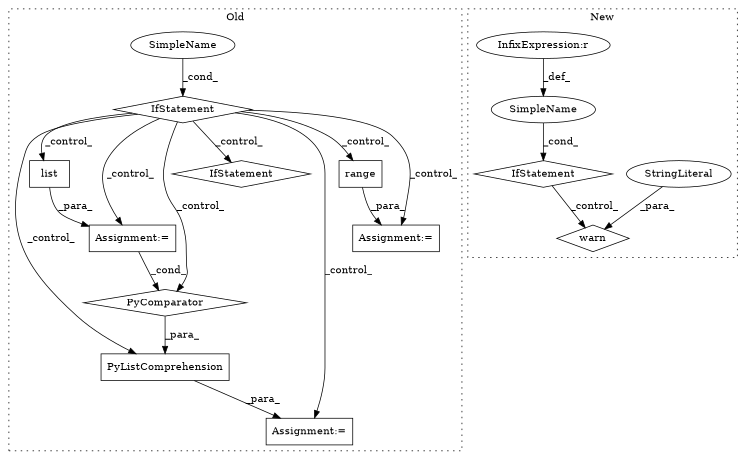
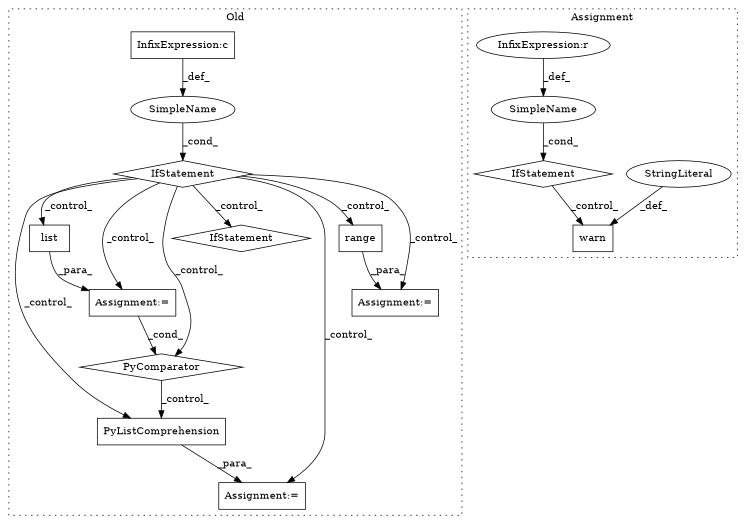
cluster "New": label "New" -> "Assignment"
node "InfixExpression:c": added
edge "StringLiteral" -> "warn": label "_para_" -> "_def_"
node "warn": shape diamond -> box
edge "PyComparator" -> "PyListComprehension": label "_para_" -> "_control_"
